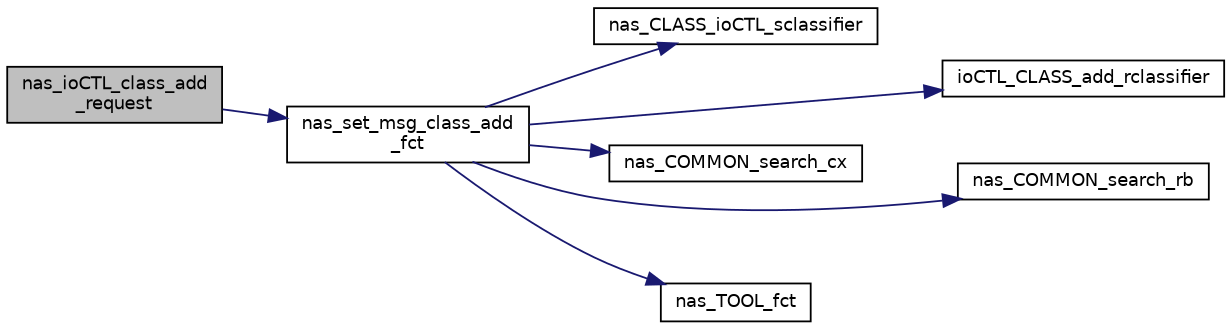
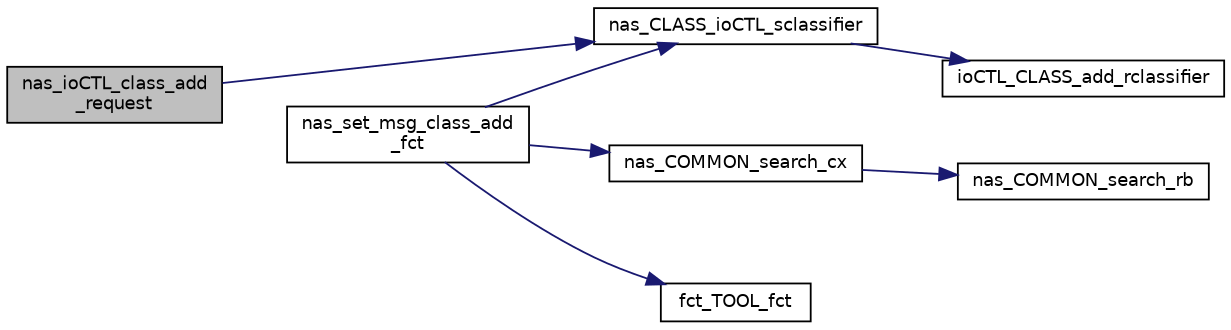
edge "nas_set_msg_class_add _fct" -> "ioCTL_CLASS_add_rclassifier": now "nas_CLASS_ioCTL_sclassifier" -> "ioCTL_CLASS_add_rclassifier"
edge "nas_ioCTL_class_add _request" -> "nas_set_msg_class_add _fct": now "nas_ioCTL_class_add _request" -> "nas_CLASS_ioCTL_sclassifier"
edge "nas_set_msg_class_add _fct" -> "nas_COMMON_search_rb": now "nas_COMMON_search_cx" -> "nas_COMMON_search_rb"
node "nas_TOOL_fct": label "nas_TOOL_fct" -> "fct_TOOL_fct"
